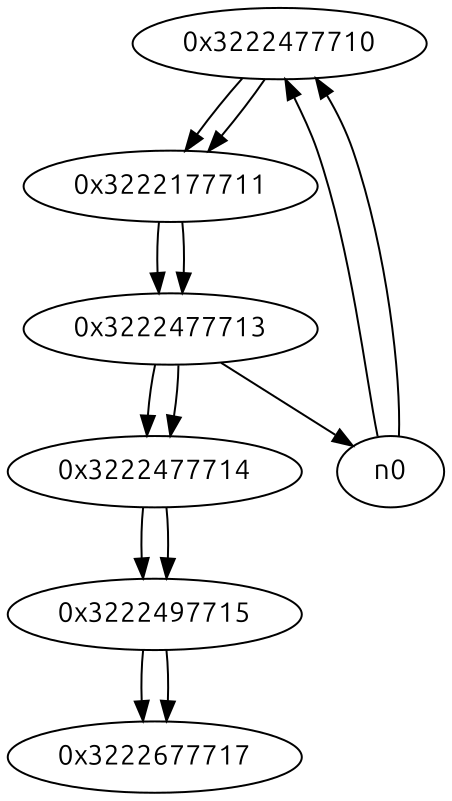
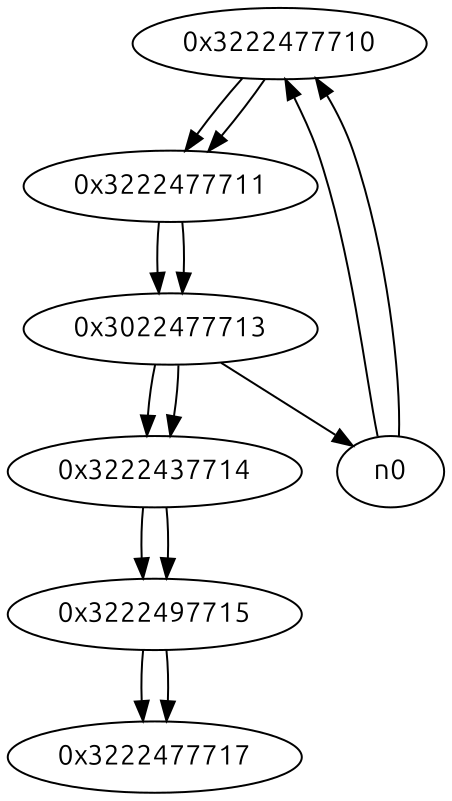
node "0x3222177711": label "0x3222177711" -> "0x3222477711"
node "0x3222477713": label "0x3222477713" -> "0x3022477713"
node "0x3222477714": label "0x3222477714" -> "0x3222437714"
node "0x3222677717": label "0x3222677717" -> "0x3222477717"
